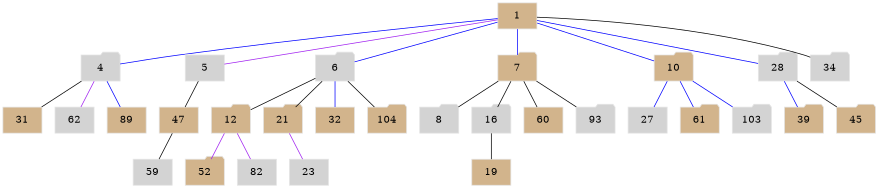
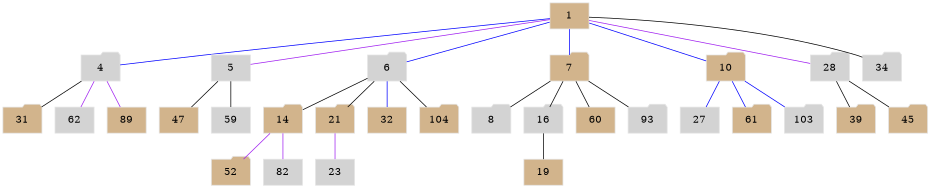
edge "1" -- "28": color blue -> purple
edge "4" -- "89": color blue -> purple
edge "28" -- "39": color blue -> black
node "31": shape box -> folder
node "12": label "12" -> "14"
edge "47" -- "59": now "5" -- "59"
